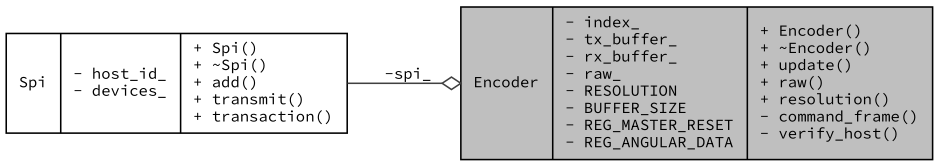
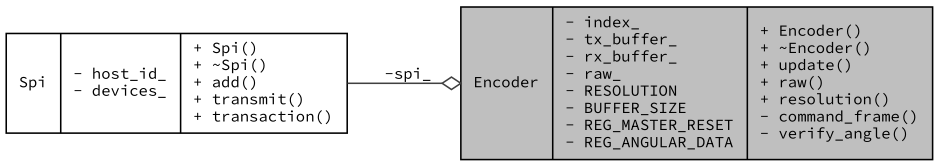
node "Encoder": text "- verify_host()" -> "- verify_angle()"
